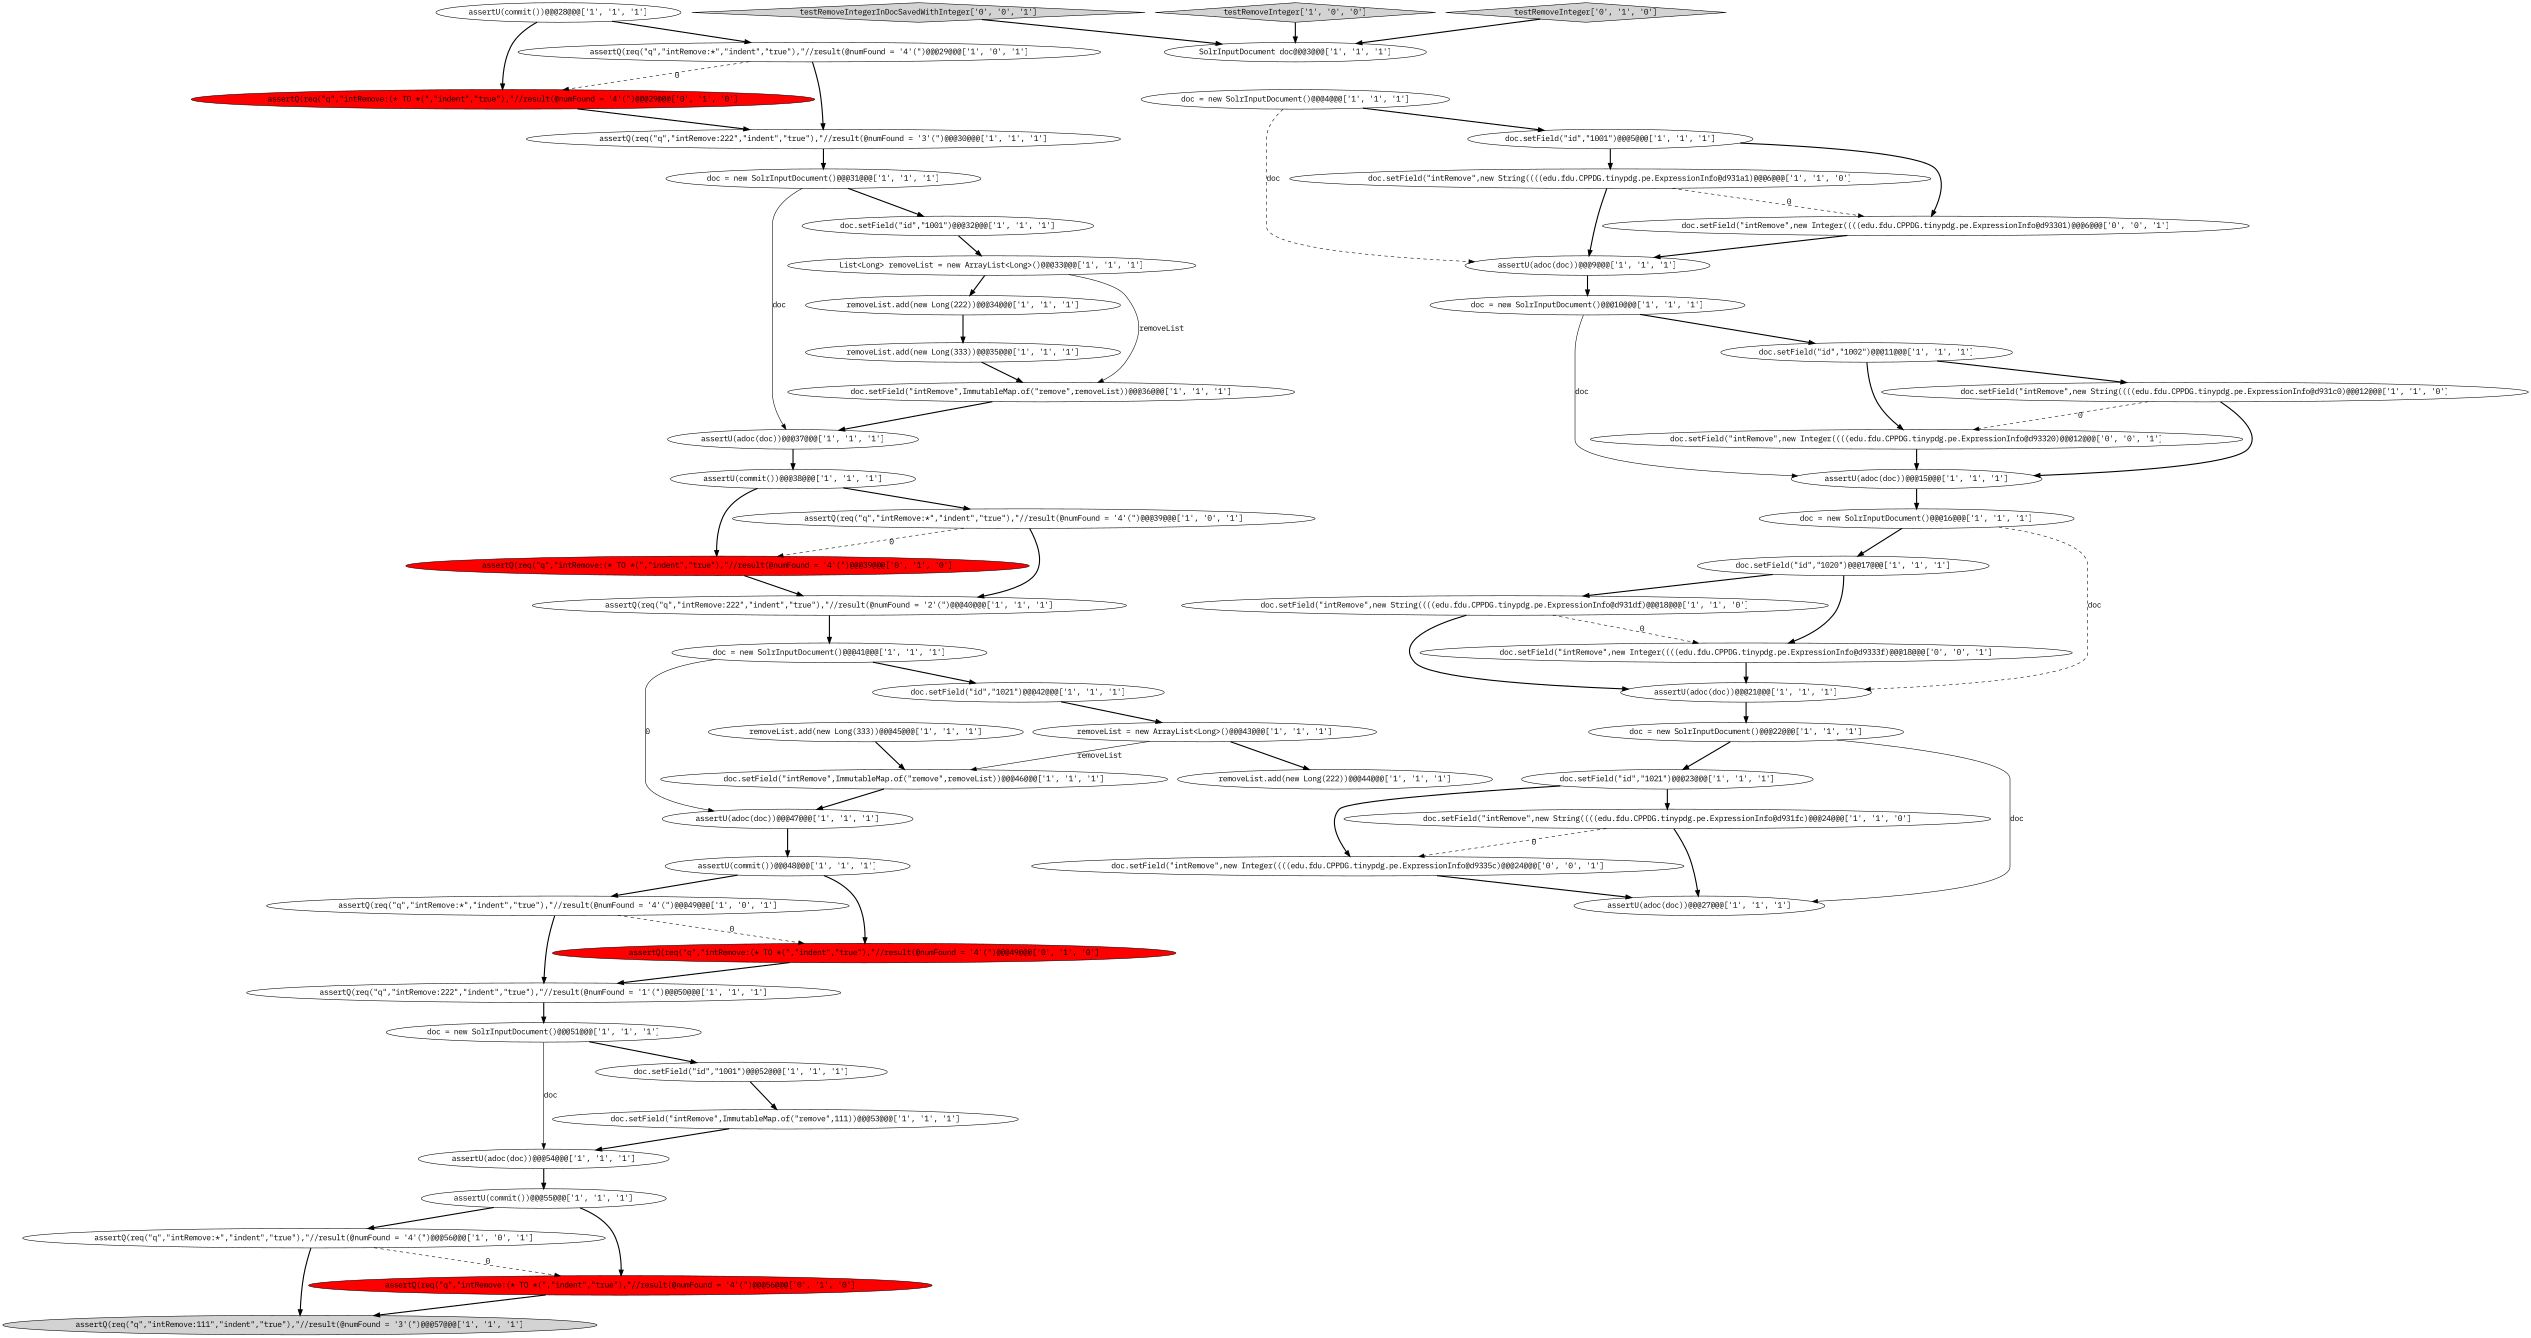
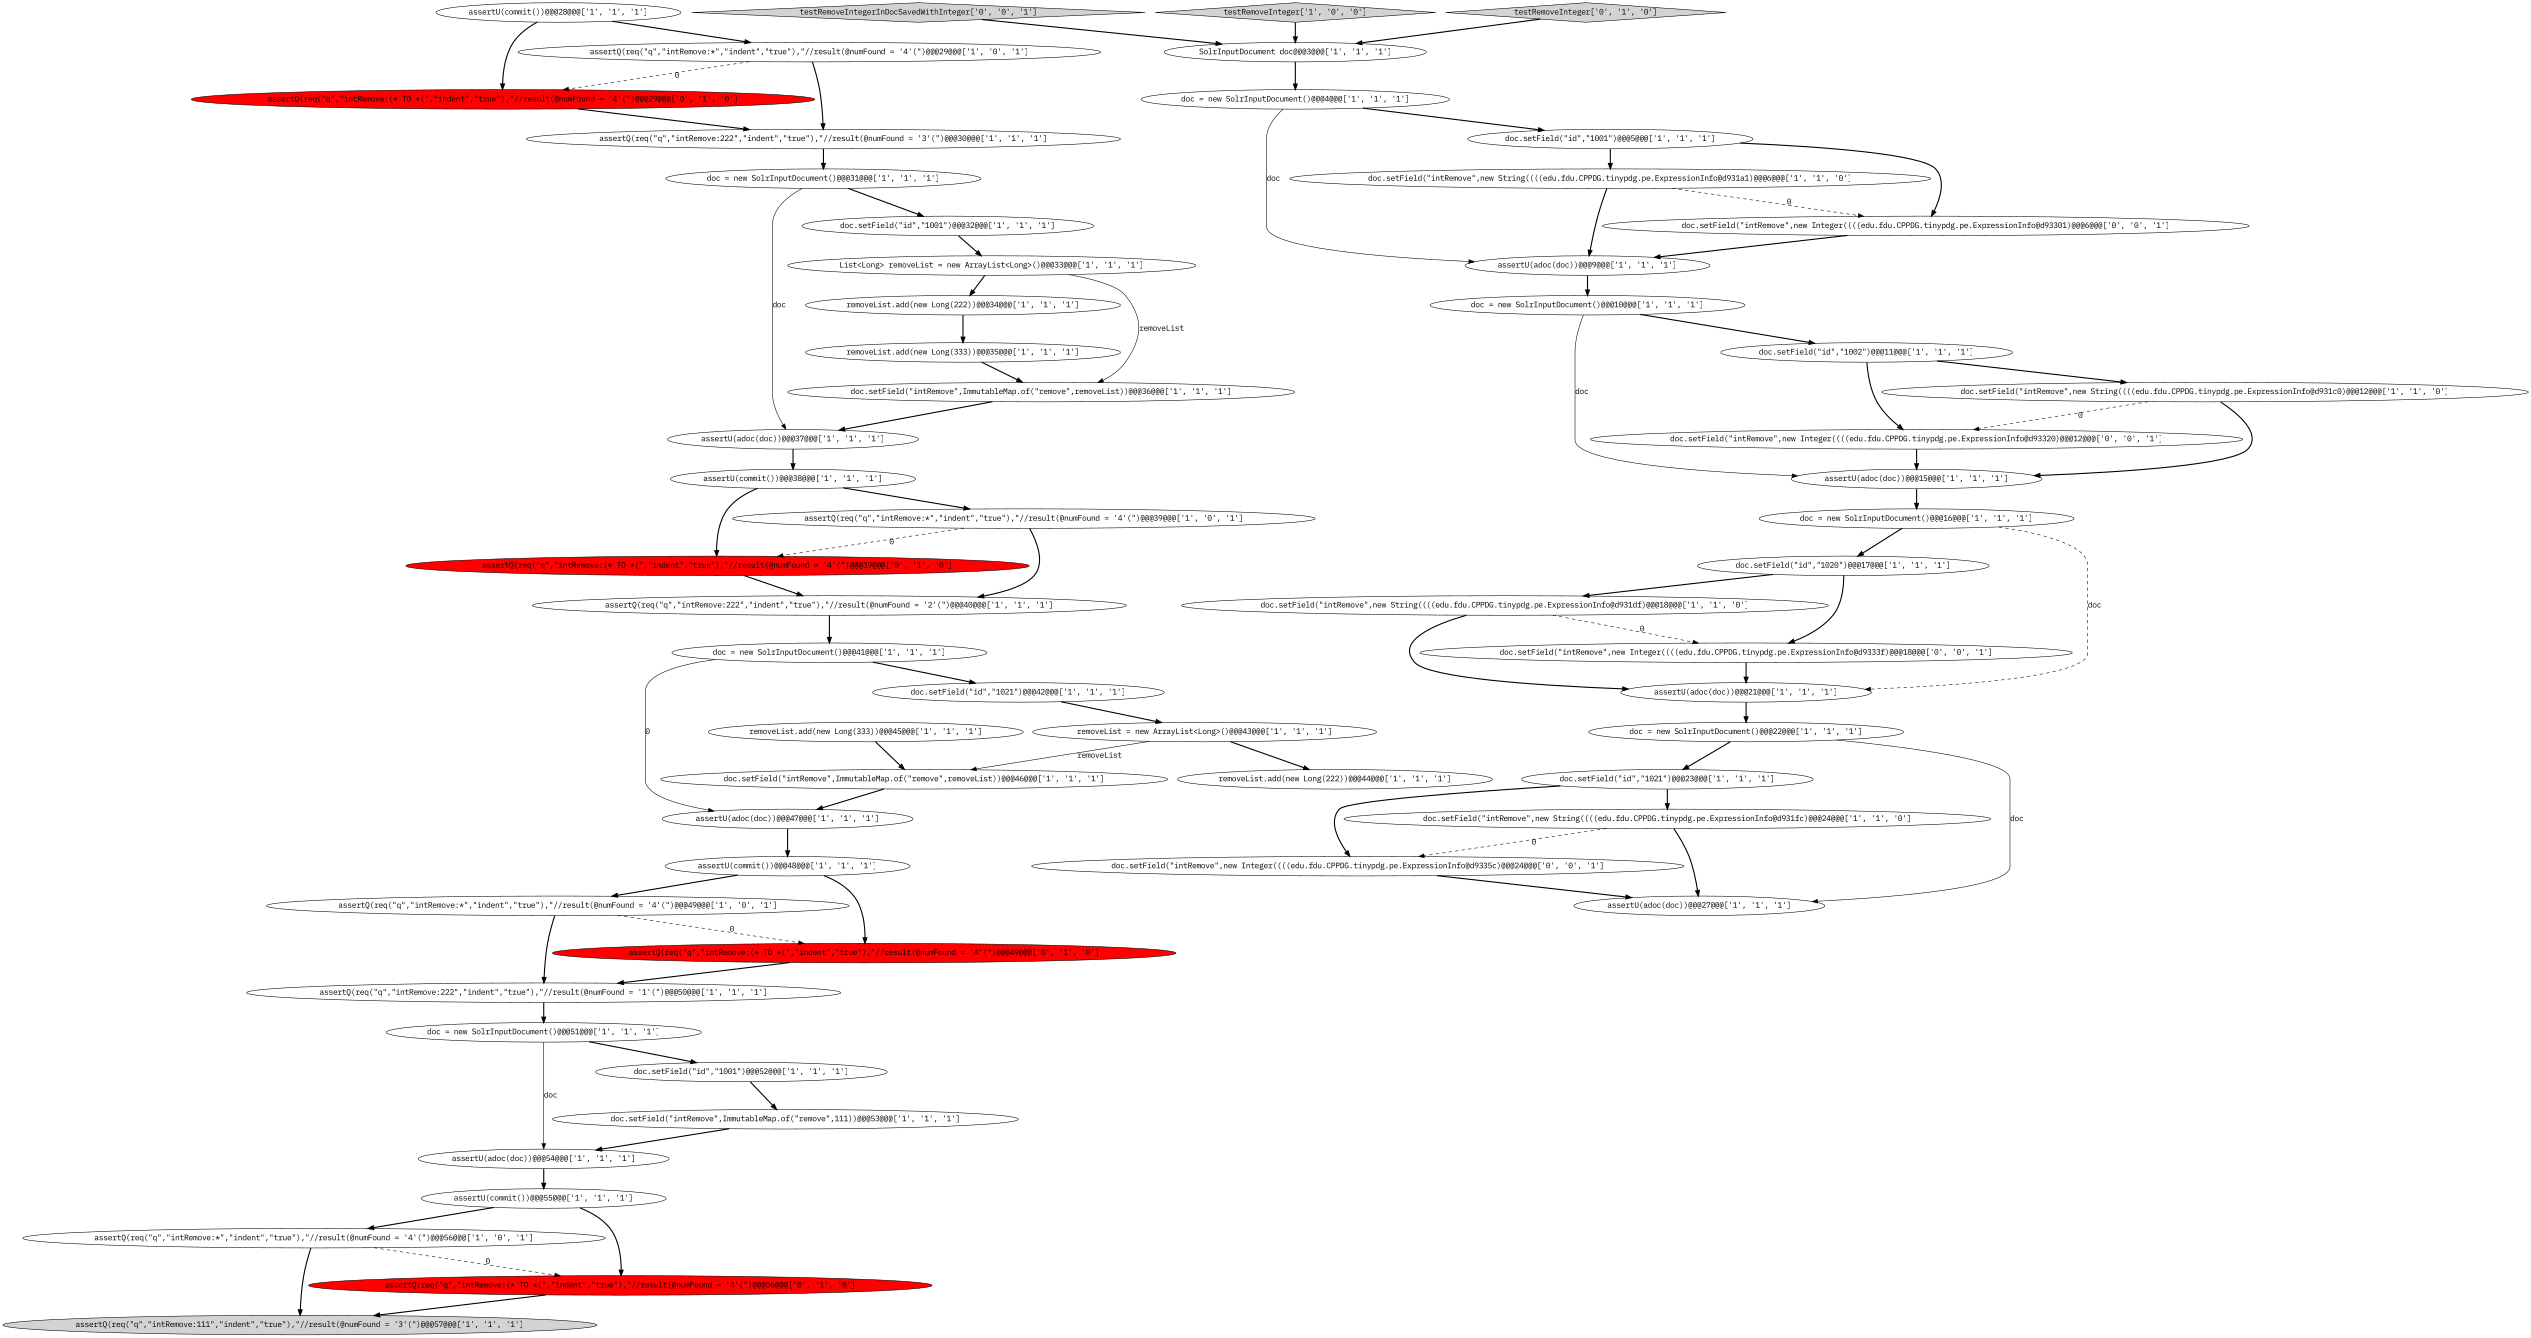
edge "SolrInputDocument doc@@@3@@@['1', '1', '1']" -> "doc = new SolrInputDocument()@@@4@@@['1', '1', '1']": added
edge "doc = new SolrInputDocument()@@@4@@@['1', '1', '1']" -> "assertU(adoc(doc))@@@9@@@['1', '1', '1']": style dashed -> solid
